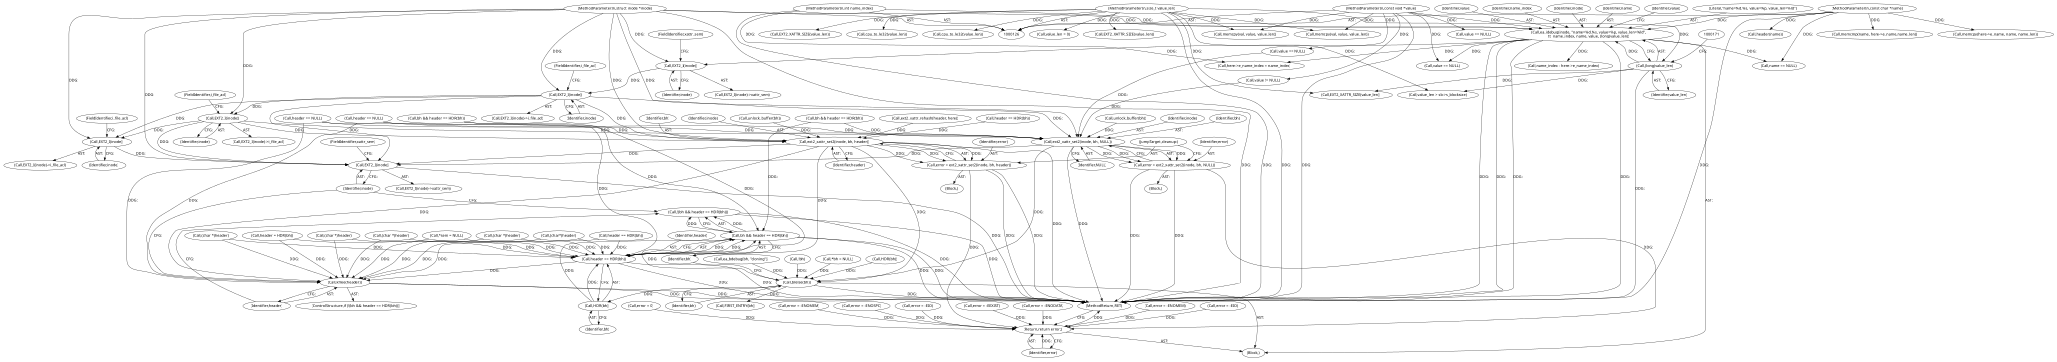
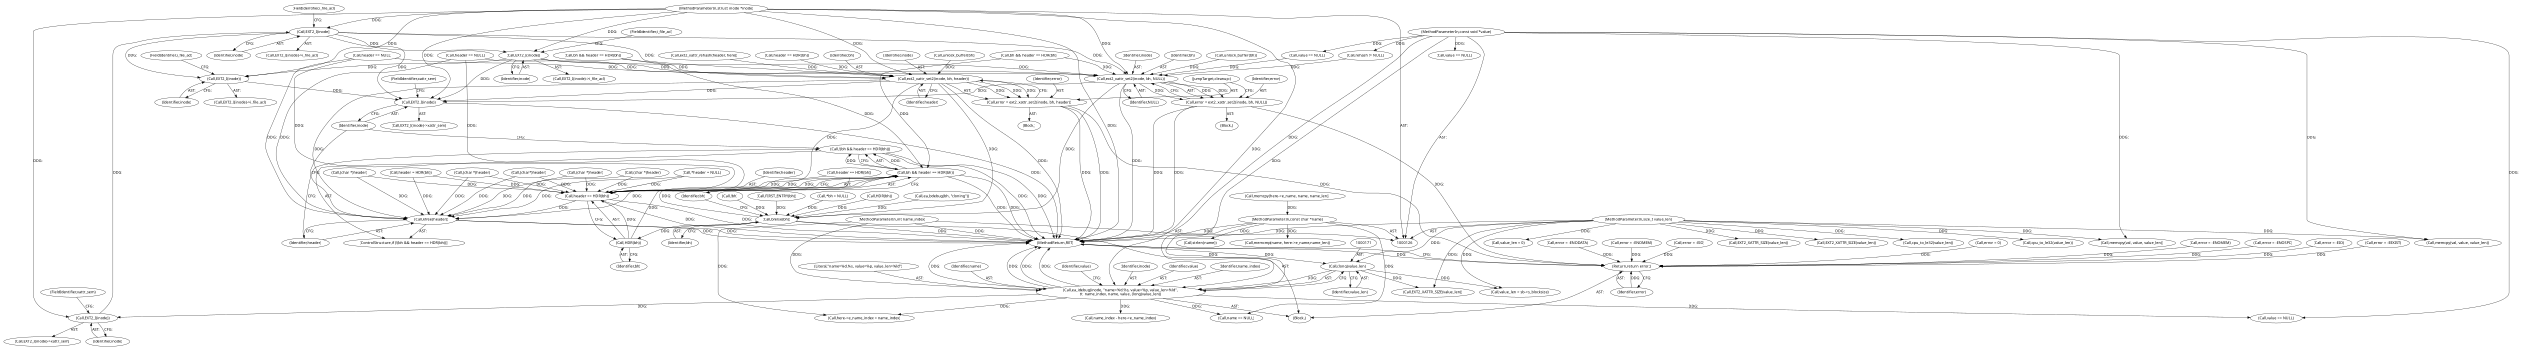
edge "(MethodParameterIn,const char *name)" -> "(Call,memcpy(here->e_name, name, name_len))": reversed
node "(Call,header(name))": label "(Call,header(name))" -> "(Call,strlen(name))"
edge "1000171" -> "(Call,(long)value_len)": label "CFG: " -> "AST: "
node "(Call,value != NULL)": label "(Call,value != NULL)" -> "(Call,rehash != NULL)"
edge "(Call,!(bh && header == HDR(bh)))" -> "(ControlStructure,if (!(bh && header == HDR(bh))))": added, label "AST:"
node "(Call,*sem = NULL)": label "(Call,*sem = NULL)" -> "(Call,*header = NULL)"
edge "(Call,(long)value_len)" -> "(MethodReturn,RET)": reversed
edge "(Call,brelse(bh))" -> "(Call,FIRST_ENTRY(bh))": reversed
